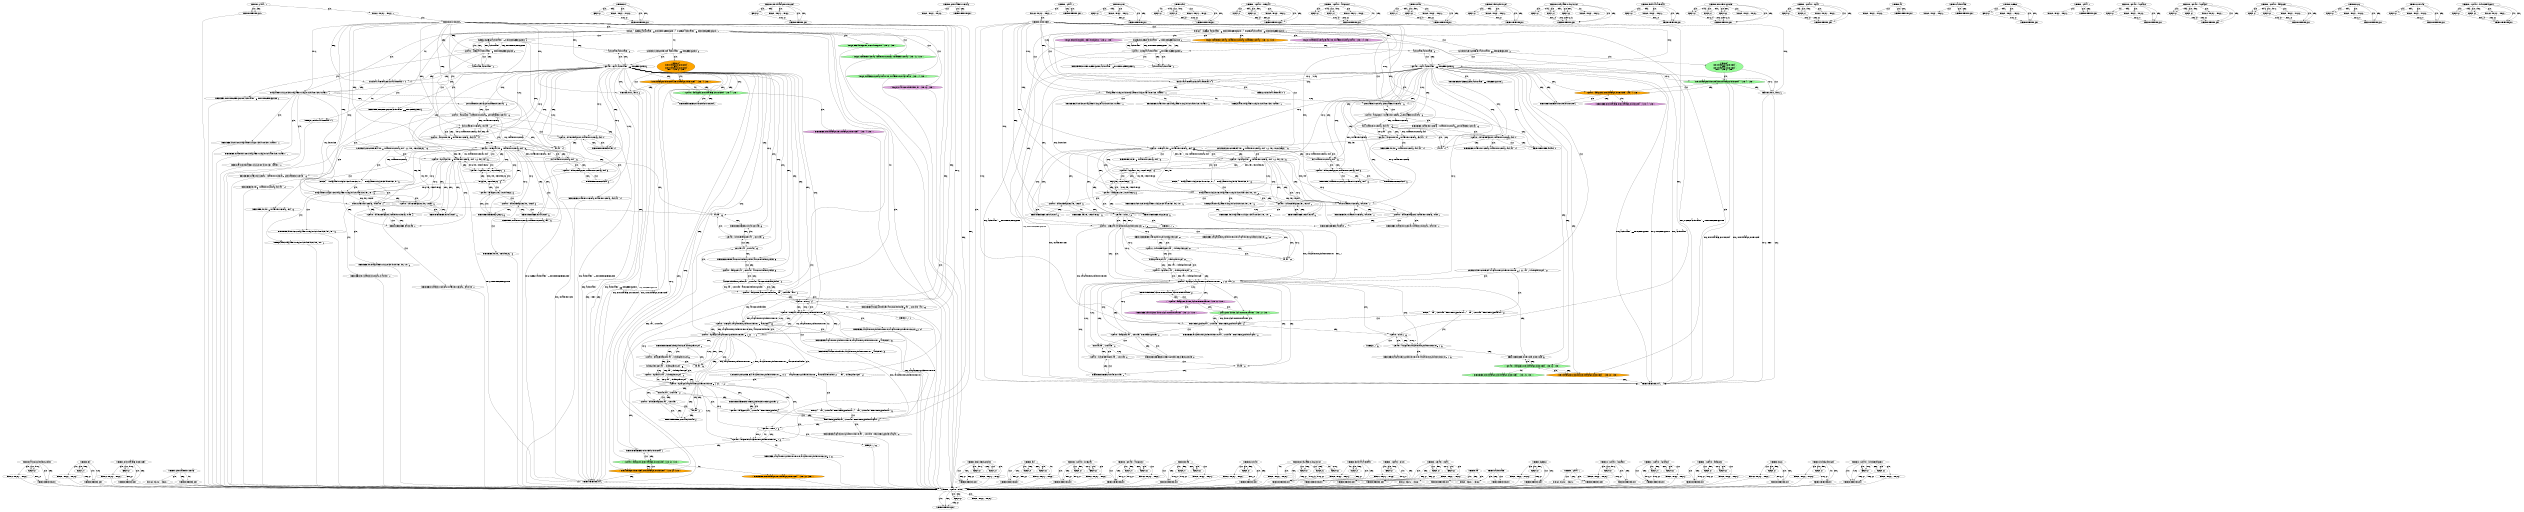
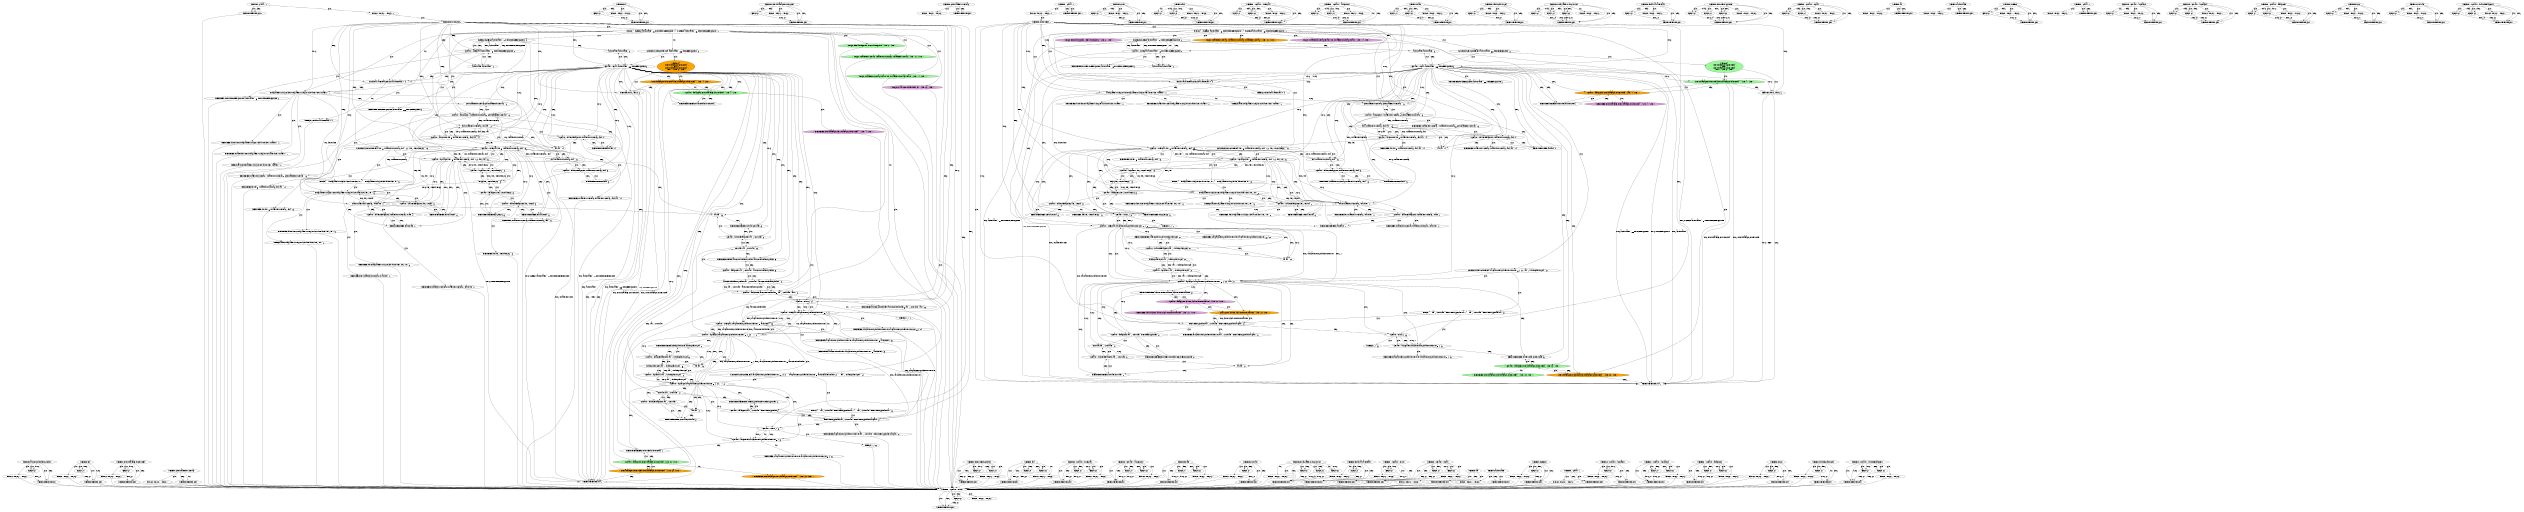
node "<(GURL,GURL(chrome::kChromeUINewTabURL))<SUB>22</SUB>>": fillcolor palegreen -> orange
